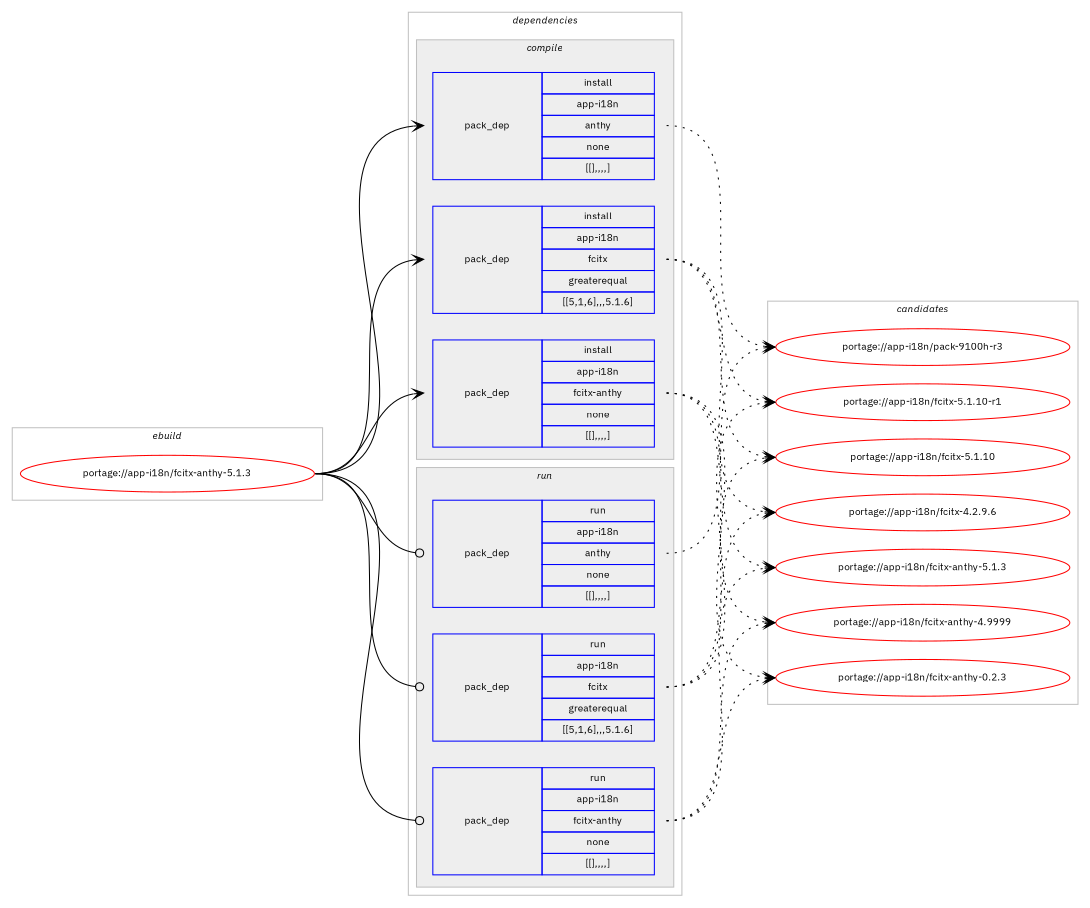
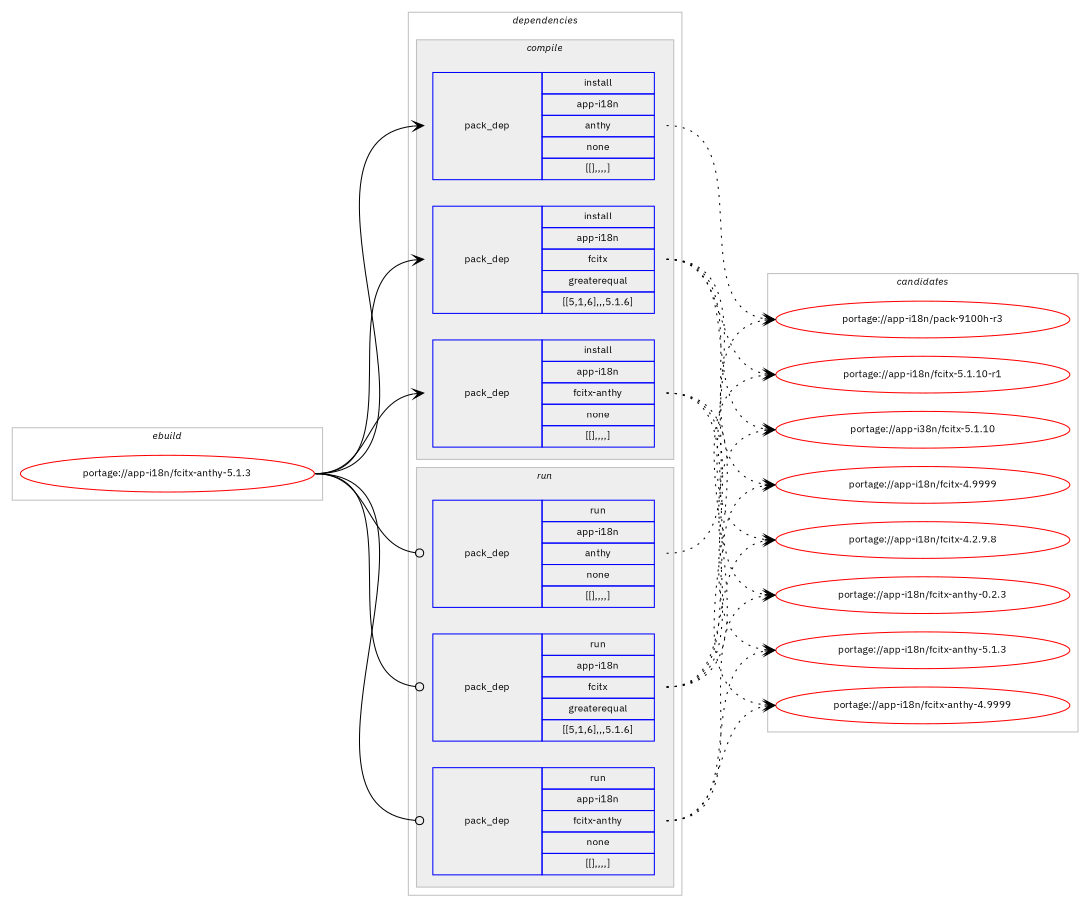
node "portage://app-i18n/fcitx-5.1.10": label "portage://app-i18n/fcitx-5.1.10" -> "portage://app-i38n/fcitx-5.1.10"
node "portage://app-i18n/fcitx-4.9999": added
node "portage://app-i18n/fcitx-4.2.9.6": label "portage://app-i18n/fcitx-4.2.9.6" -> "portage://app-i18n/fcitx-4.2.9.8"
